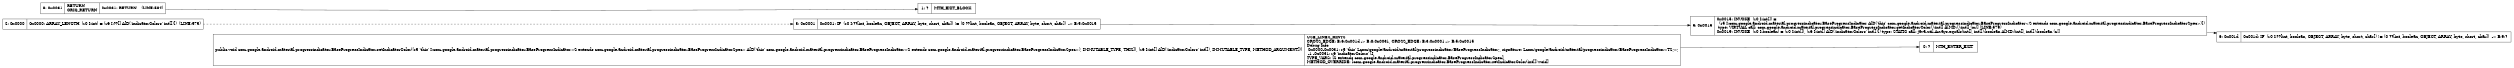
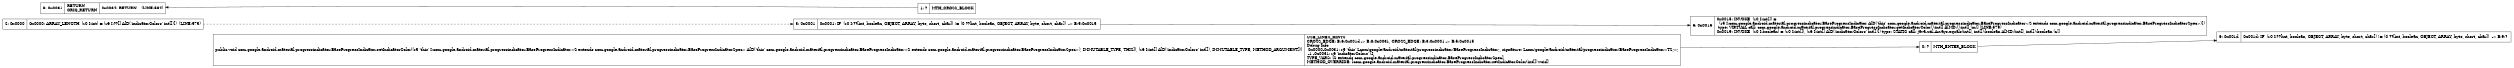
node "8: 0x0031": text "0x0031: RETURN    (LINE:584)" -> "0x0034: RETURN    (LINE:584)"
node "1: ?": text "MTH_EXIT_BLOCK" -> "MTH_CROSS_BLOCK"
edge "8: 0x0031" -> "1: ?": reversed
edge "5: 0x0015" -> "6: 0x001d": now "0: ?" -> "6: 0x001d"
node "0: ?": text "MTH_ENTER_EXIT" -> "MTH_ENTER_BLOCK"
